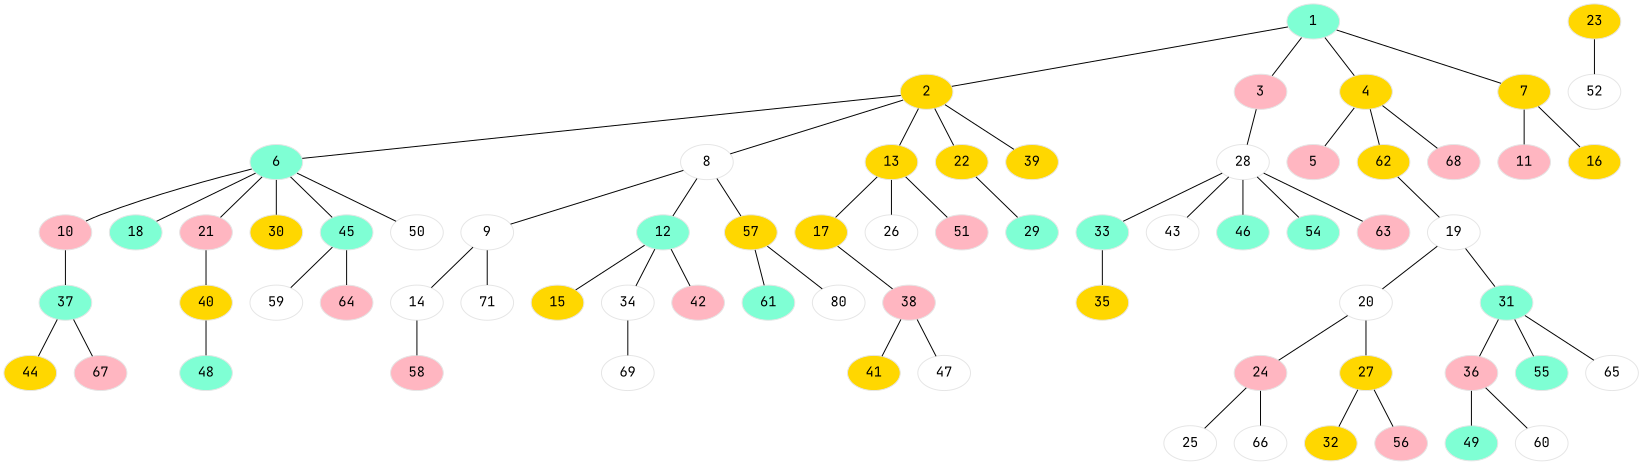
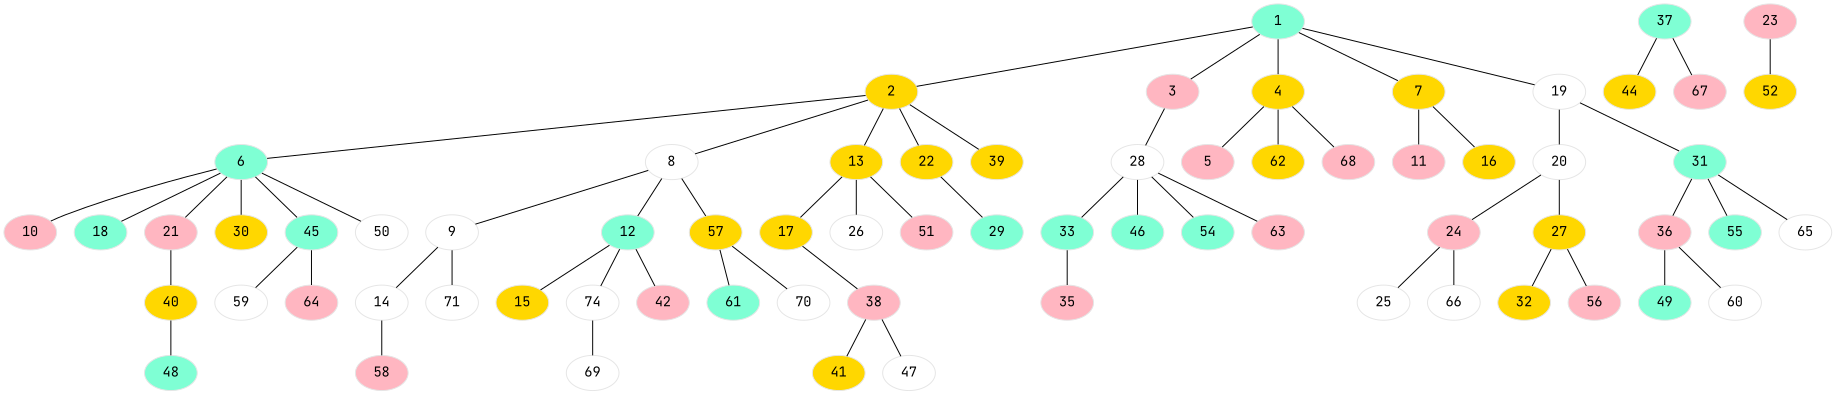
node "23": fillcolor gold -> lightpink
node "52": fillcolor white -> gold
edge "62" -- "19": now "1" -- "19"
node "43": removed
edge "10" -- "37": removed
node "34": label "34" -> "74"
node "80": label "80" -> "70"
node "35": fillcolor gold -> lightpink
